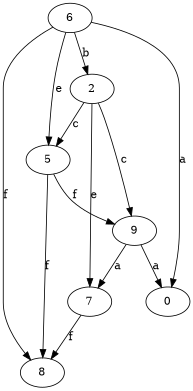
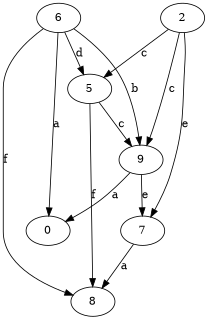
edge "6" -> "2": now "6" -> "9"
edge "6" -> "5": label "e" -> "d"
edge "5" -> "9": label "f" -> "c"
edge "9" -> "7": label "a" -> "e"
edge "7" -> "8": label "f" -> "a"
